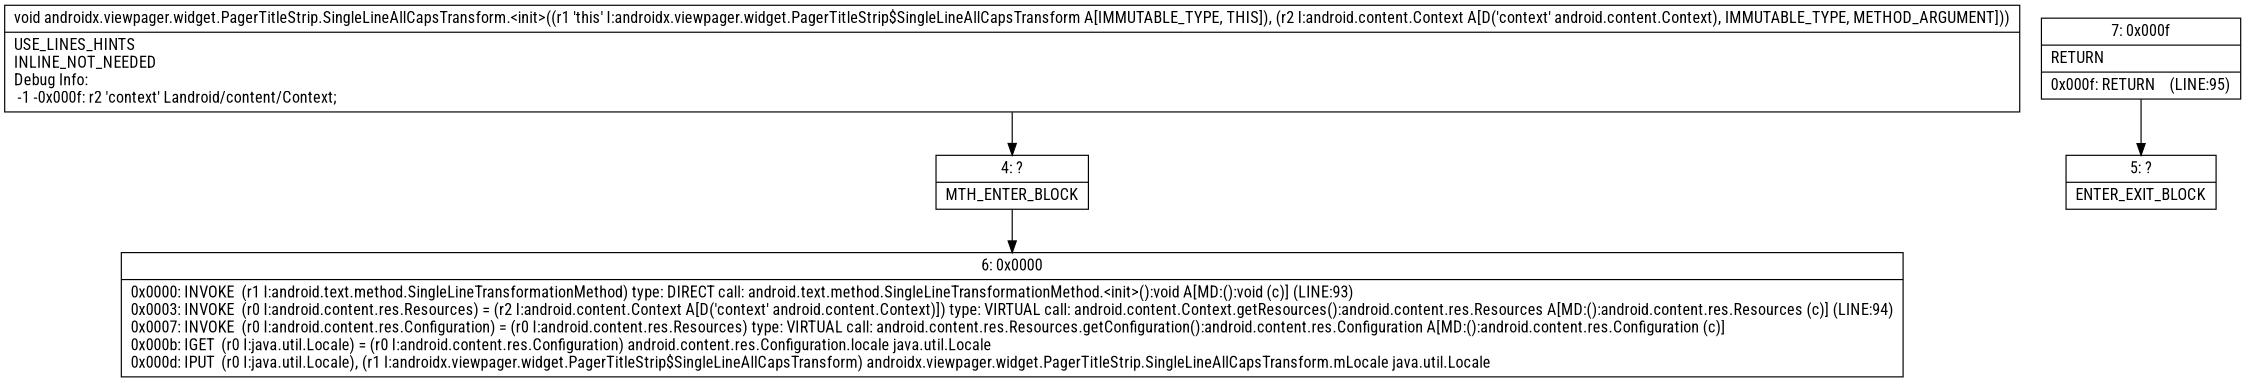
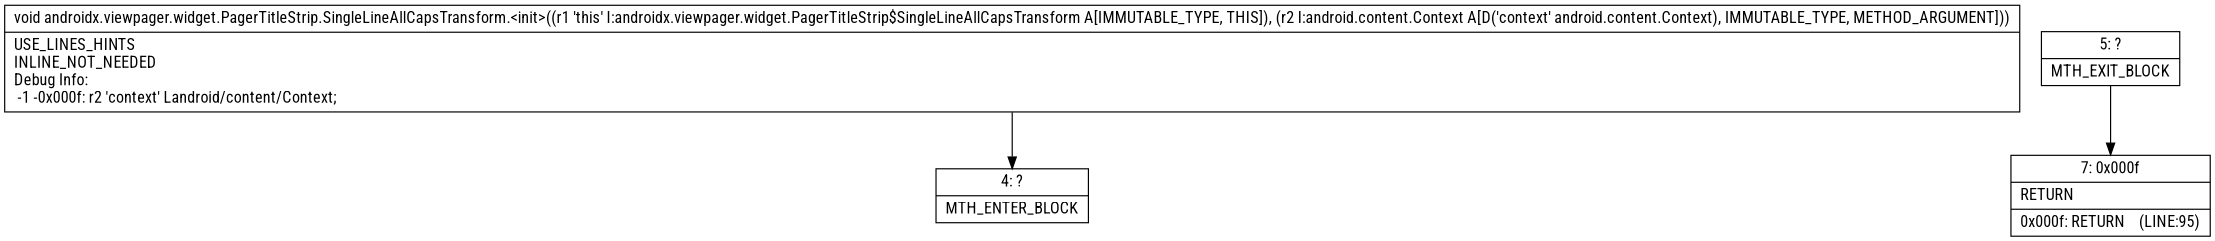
edge "7: 0x000f" -> "5: ?": reversed
node "5: ?": text "ENTER_EXIT_BLOCK" -> "MTH_EXIT_BLOCK"
node "6: 0x0000": removed
